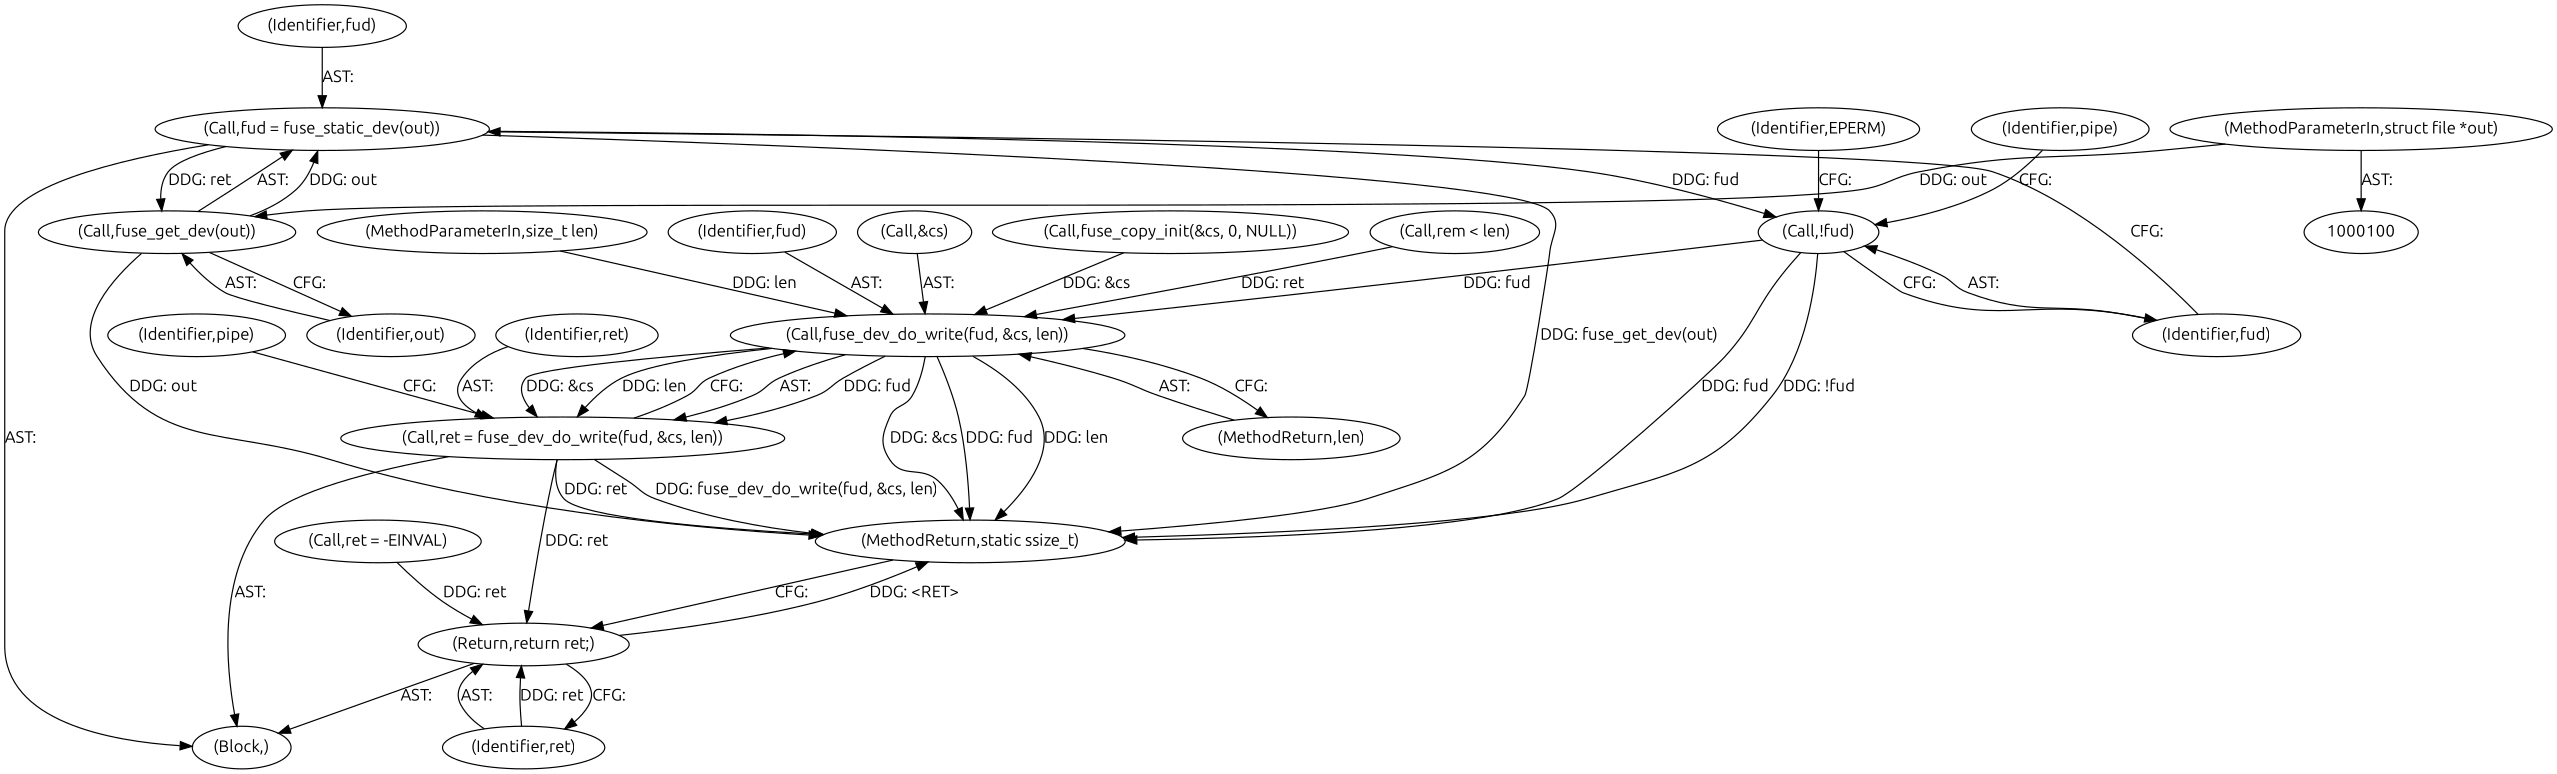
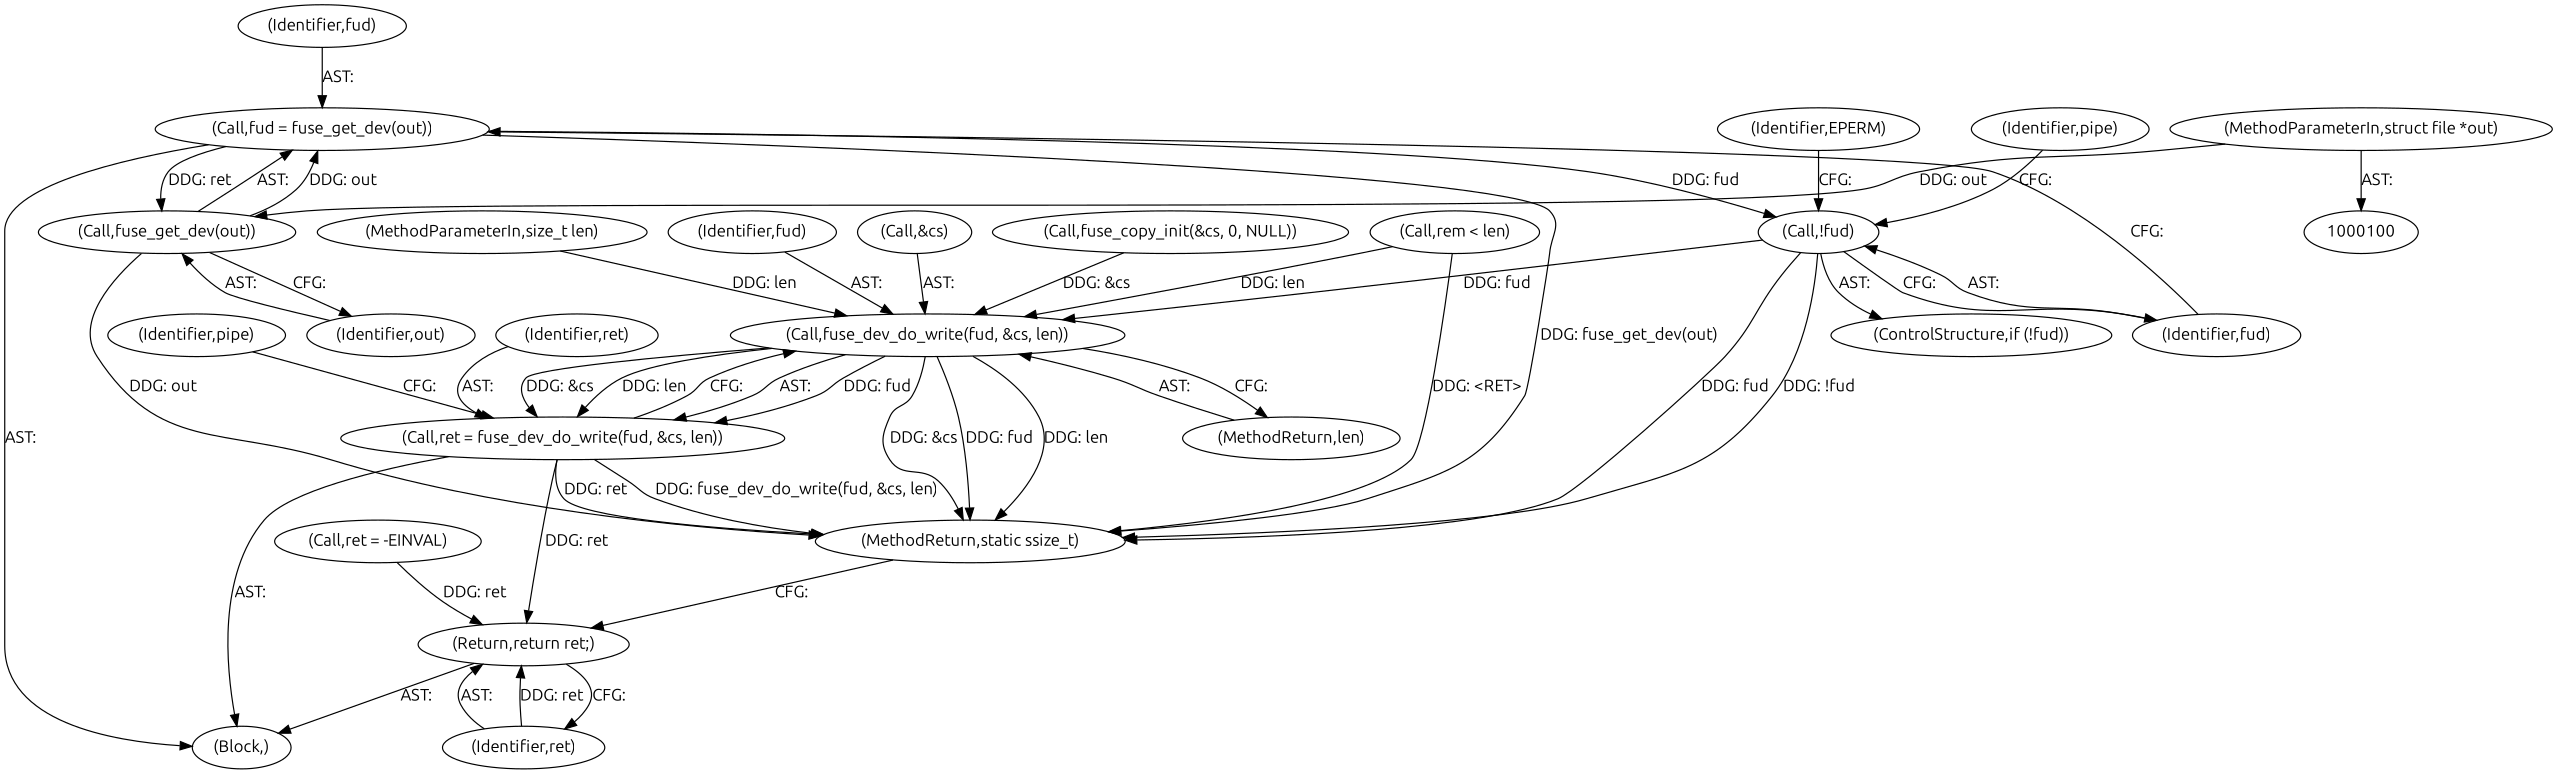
node "(Call,fud = fuse_static_dev(out))": label "(Call,fud = fuse_static_dev(out))" -> "(Call,fud = fuse_get_dev(out))"
edge "(Call,rem < len)" -> "(Call,fuse_dev_do_write(fud, &cs, len))": label "DDG: ret" -> "DDG: len"
node "(ControlStructure,if (!fud))": added
edge "(Return,return ret;)" -> "(MethodReturn,static ssize_t)": now "(Call,rem < len)" -> "(MethodReturn,static ssize_t)"
